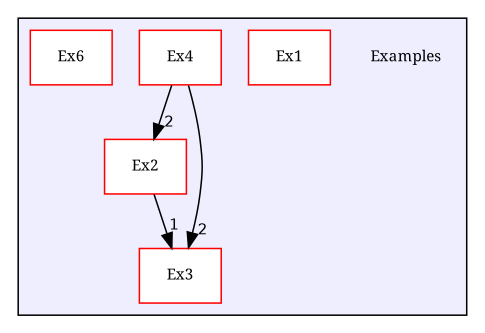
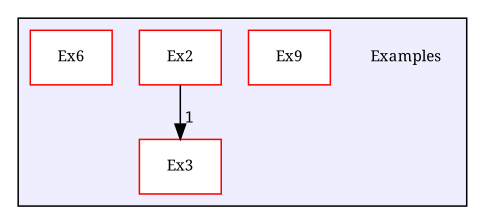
node "Ex4": removed
node "Ex1": label "Ex1" -> "Ex9"
